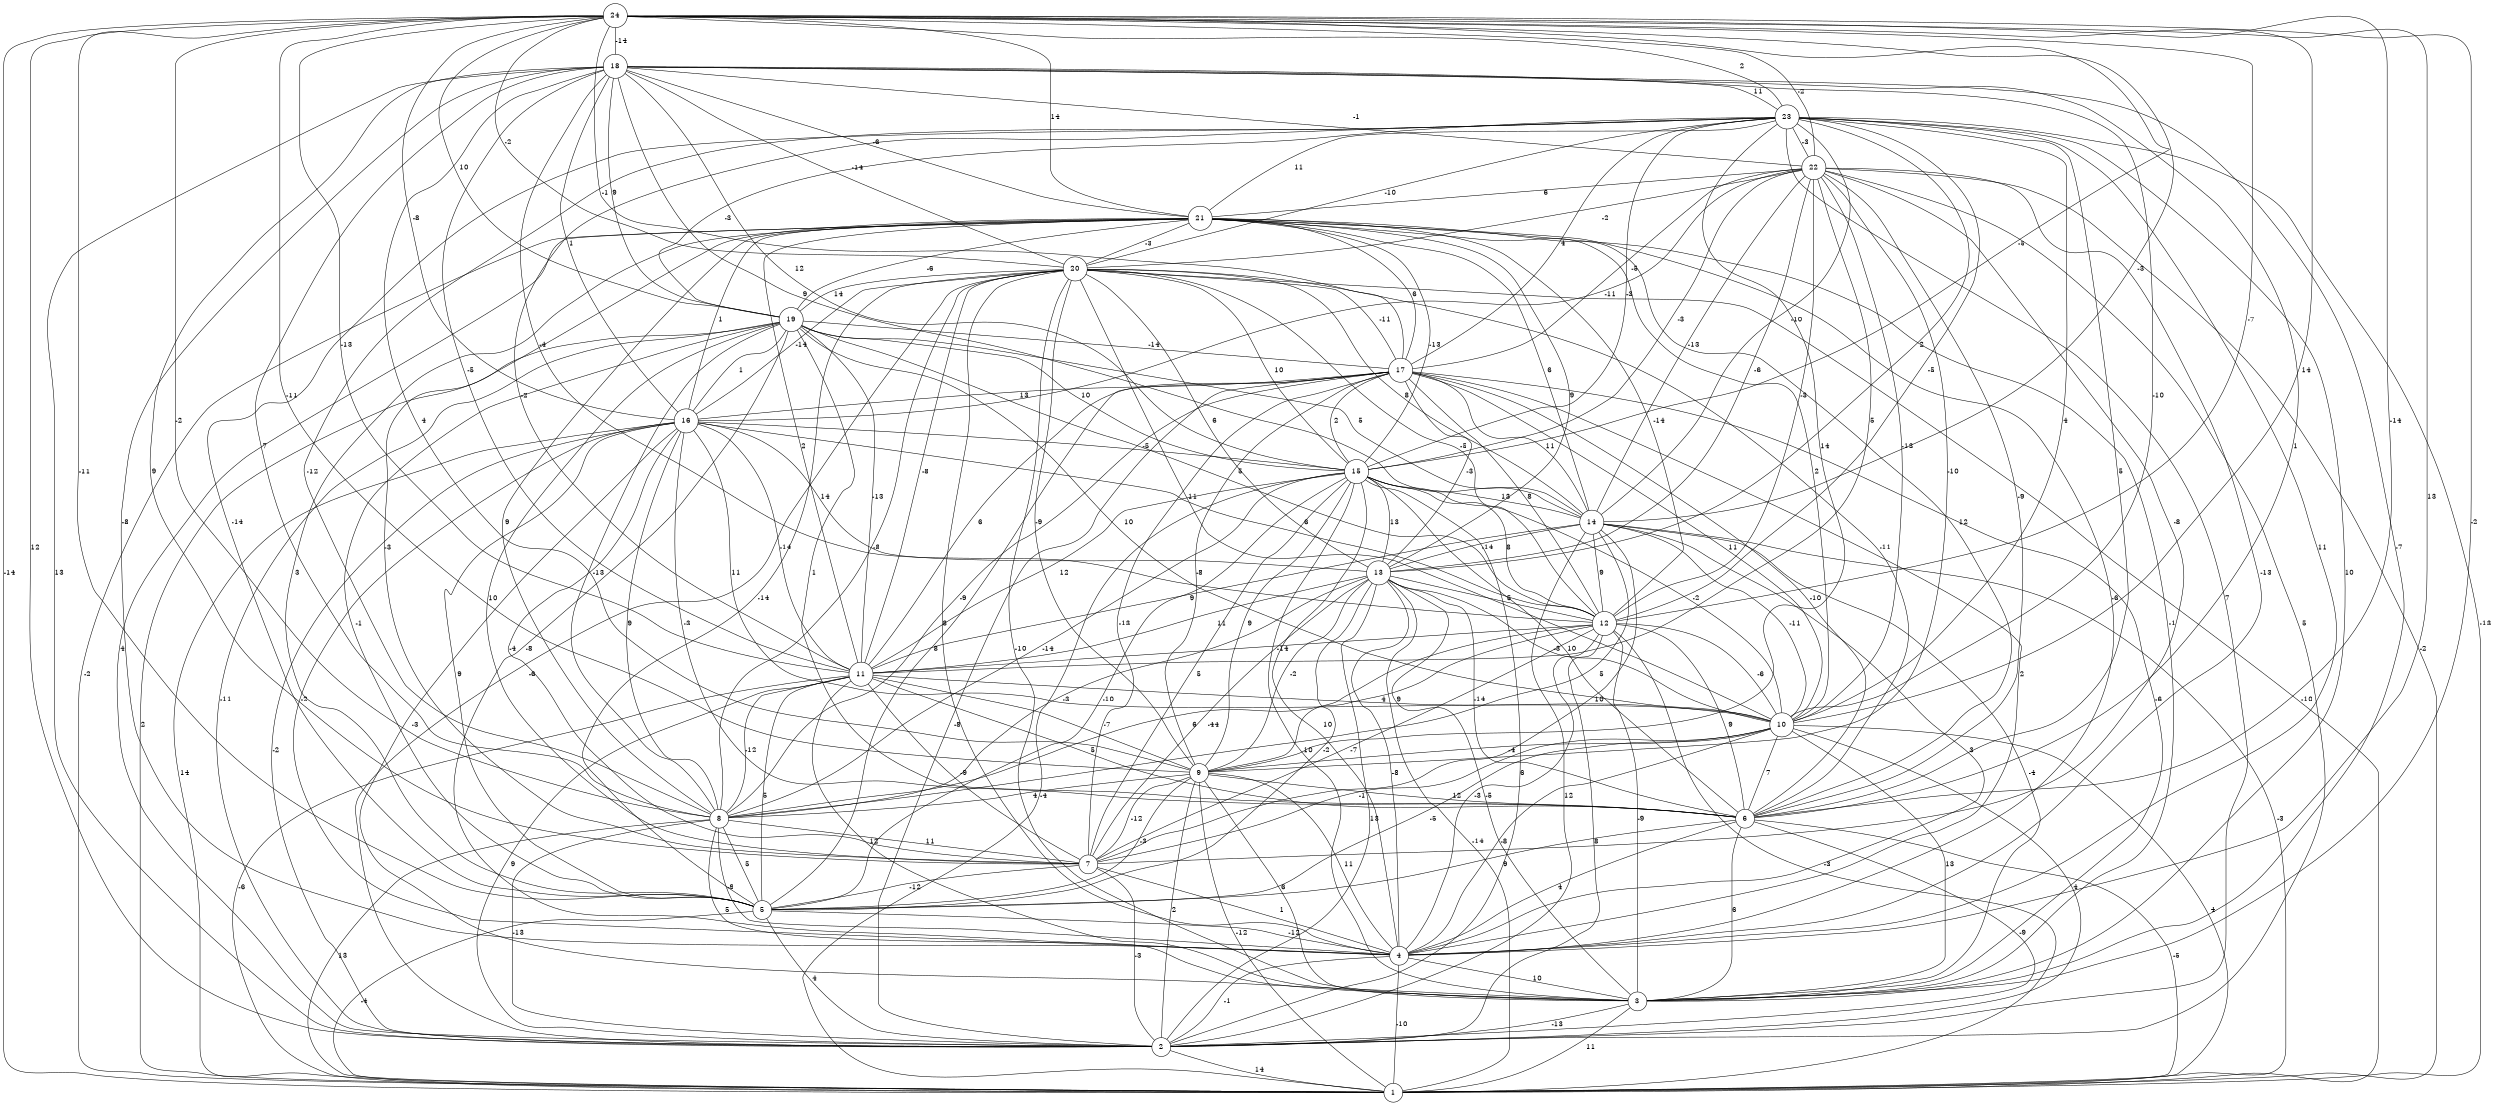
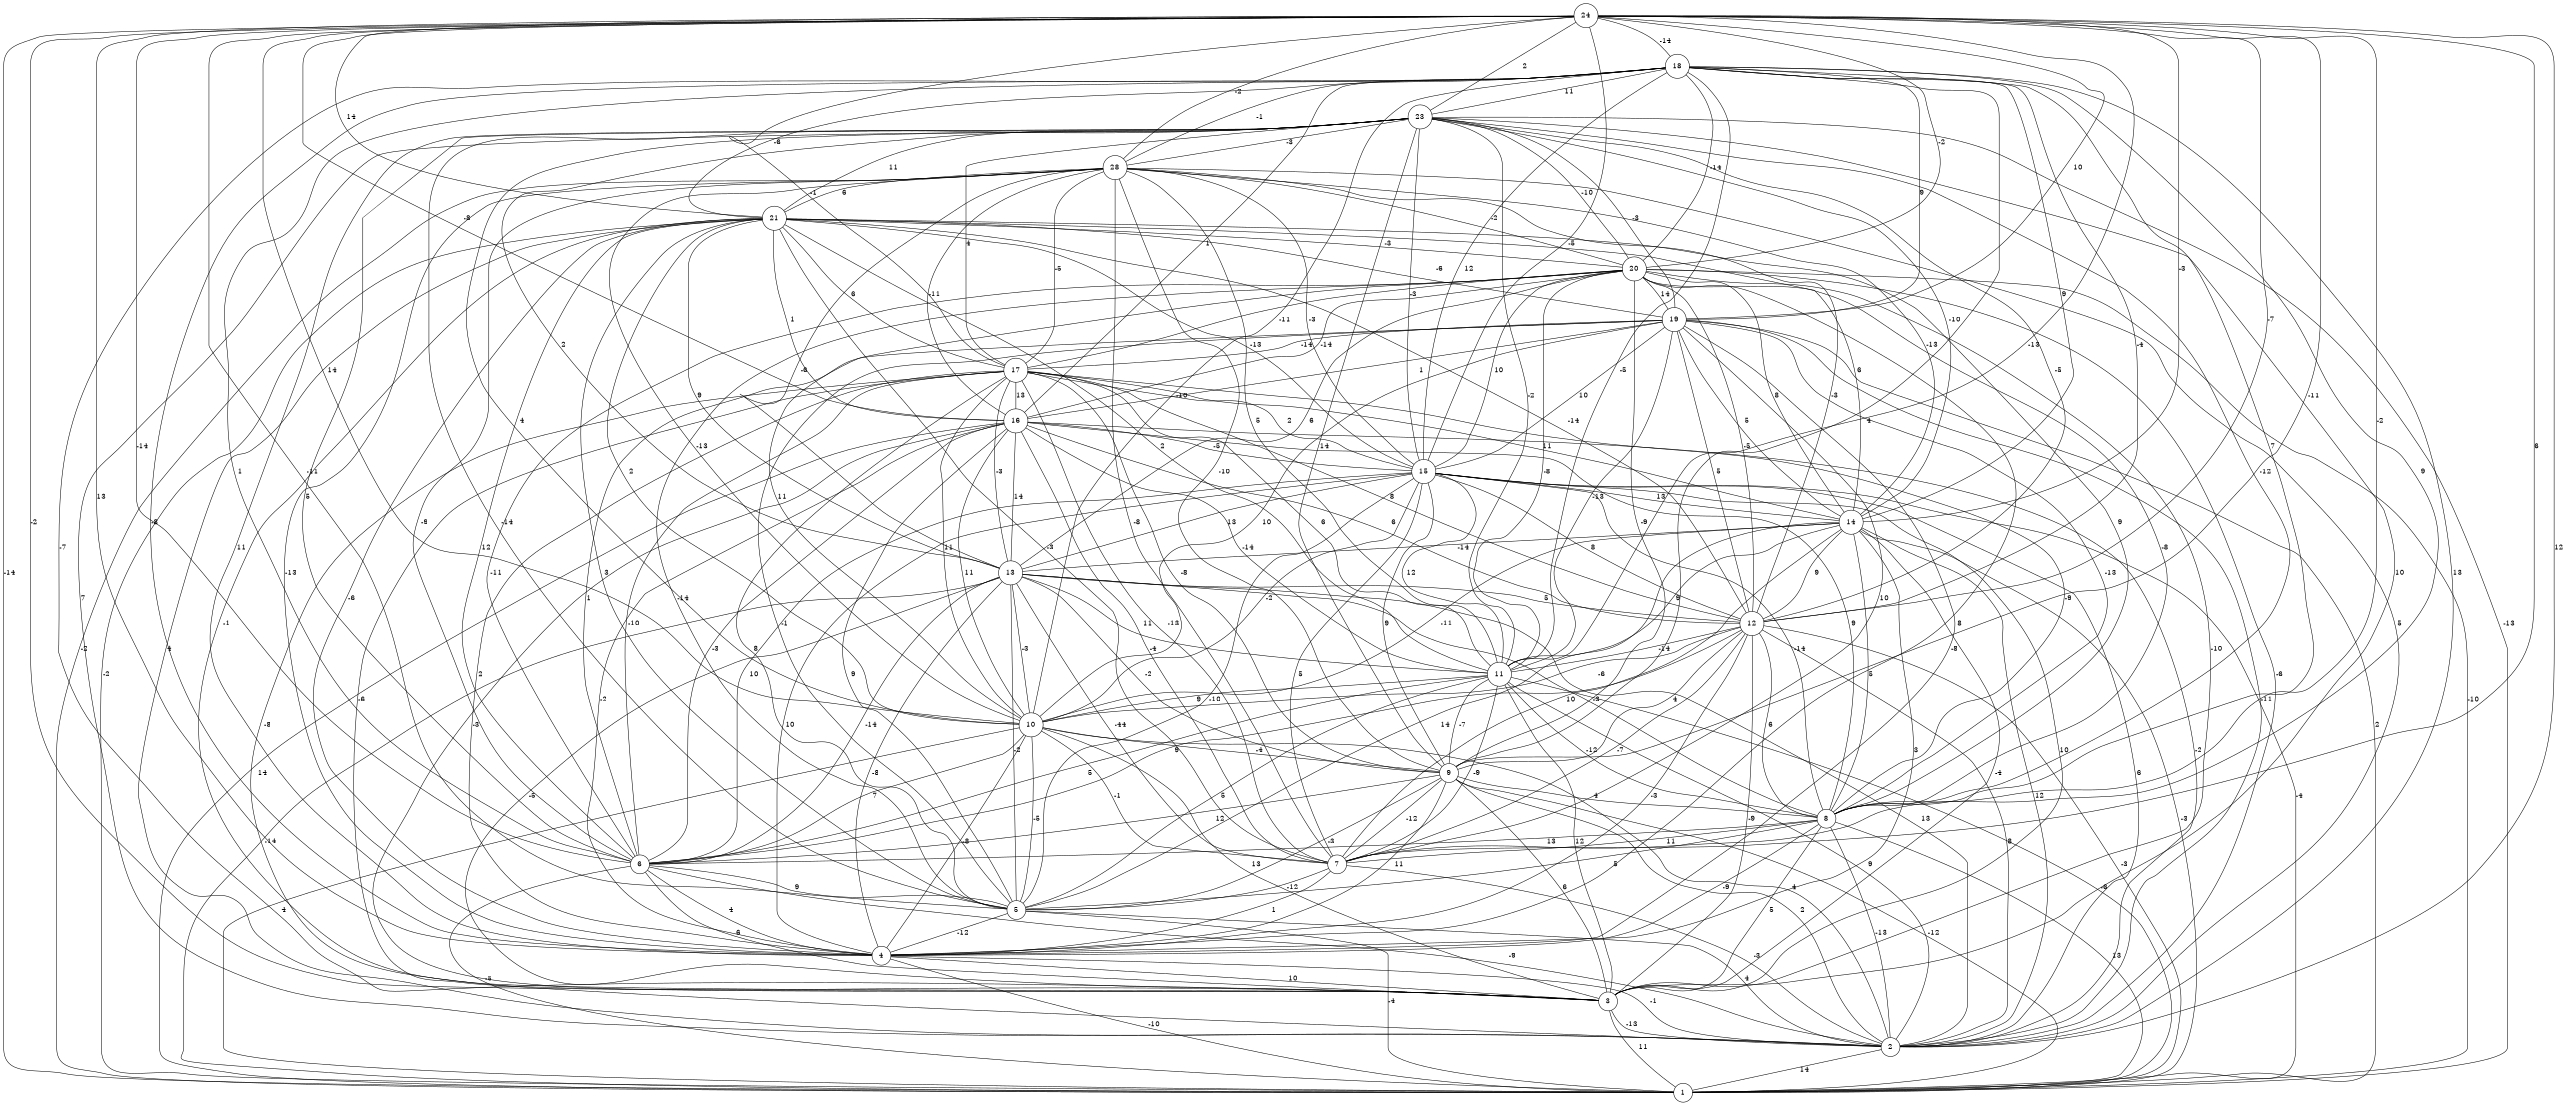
node "22": label "22" -> "28"
edge "24" -- "7": added, label "6"
edge "14" -- "5": added, label "14"
edge "8" -- "6": added, label "13"
